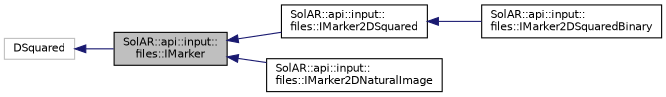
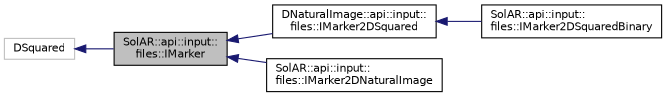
node "SolAR::api::input:: files::IMarker2DSquared": label "SolAR::api::input:: files::IMarker2DSquared" -> "DNaturalImage::api::input:: files::IMarker2DSquared"
